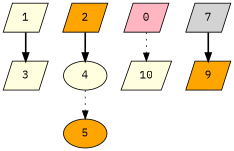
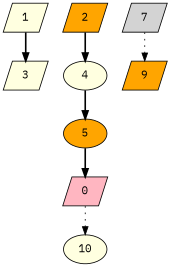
edge "7" -> "9": style bold -> dotted
node "10": shape parallelogram -> ellipse
edge "4" -> "5": style dotted -> bold
edge "5" -> "0": added
